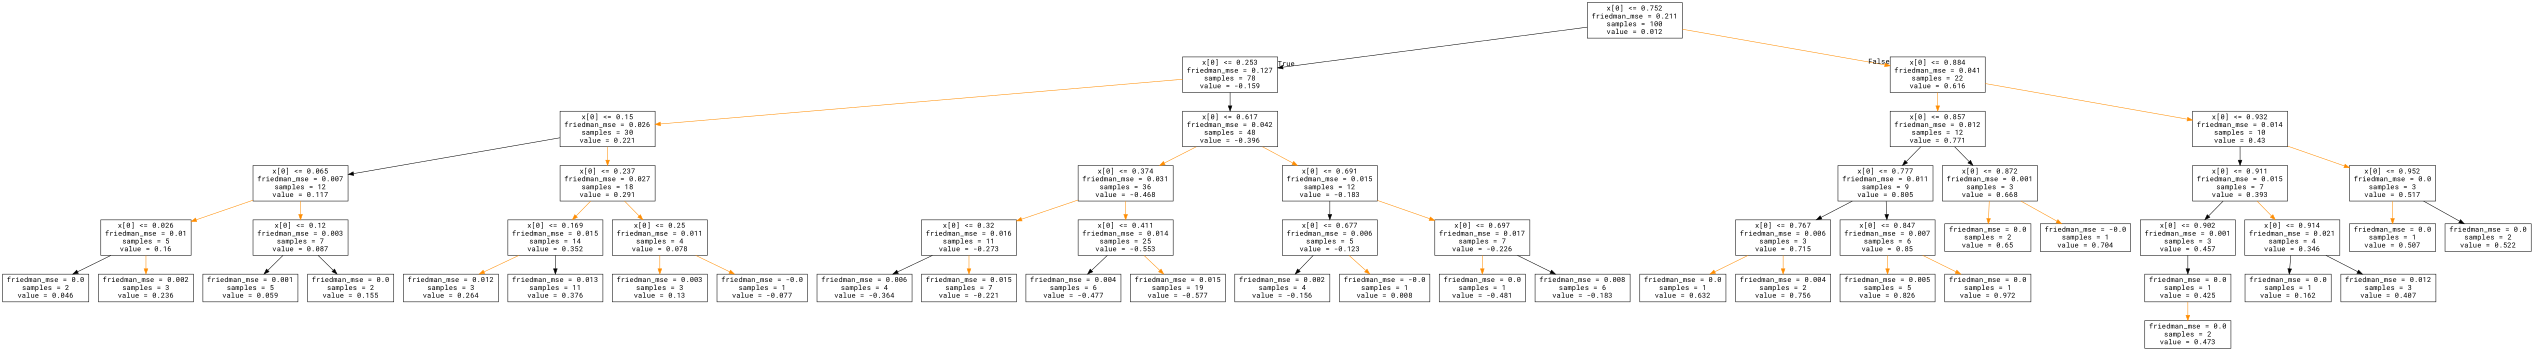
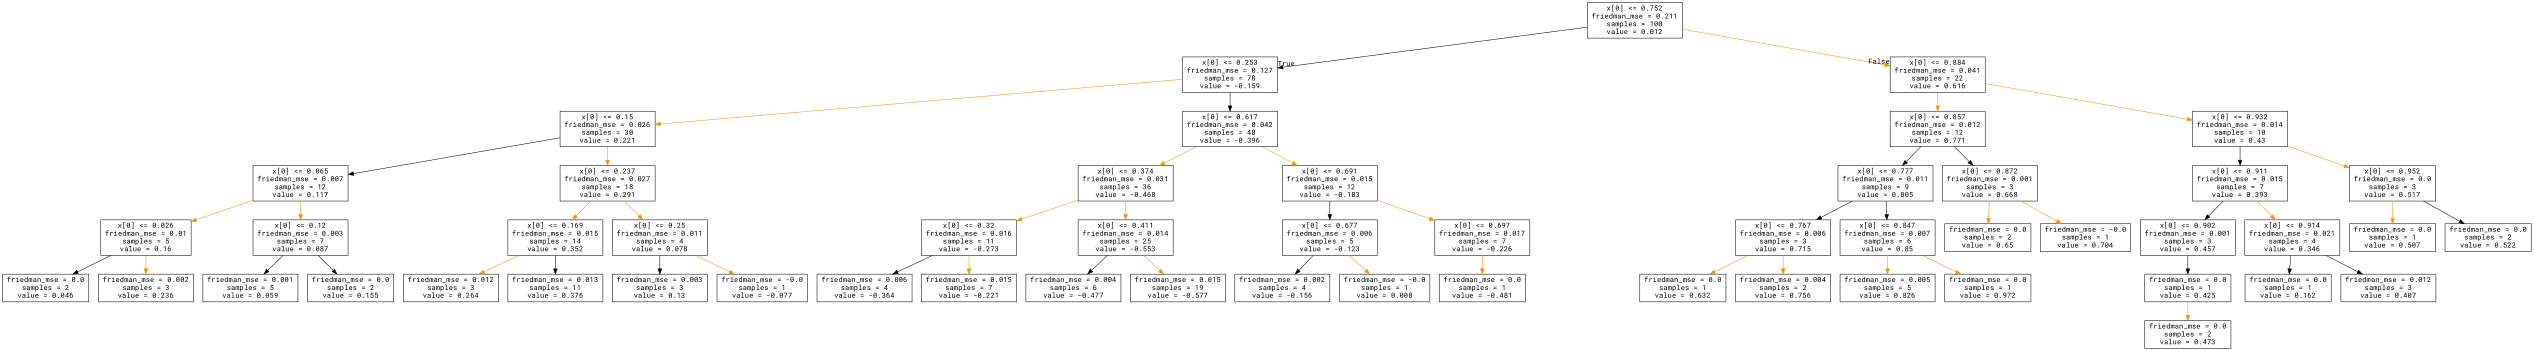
edge "x[0] <= 0.25 friedman_mse = 0.011 samples = 4 value = 0.078" -> "friedman_mse = 0.003 samples = 3 value = 0.13": color darkorange -> black
node "friedman_mse = 0.008 samples = 6 value = -0.183": removed
